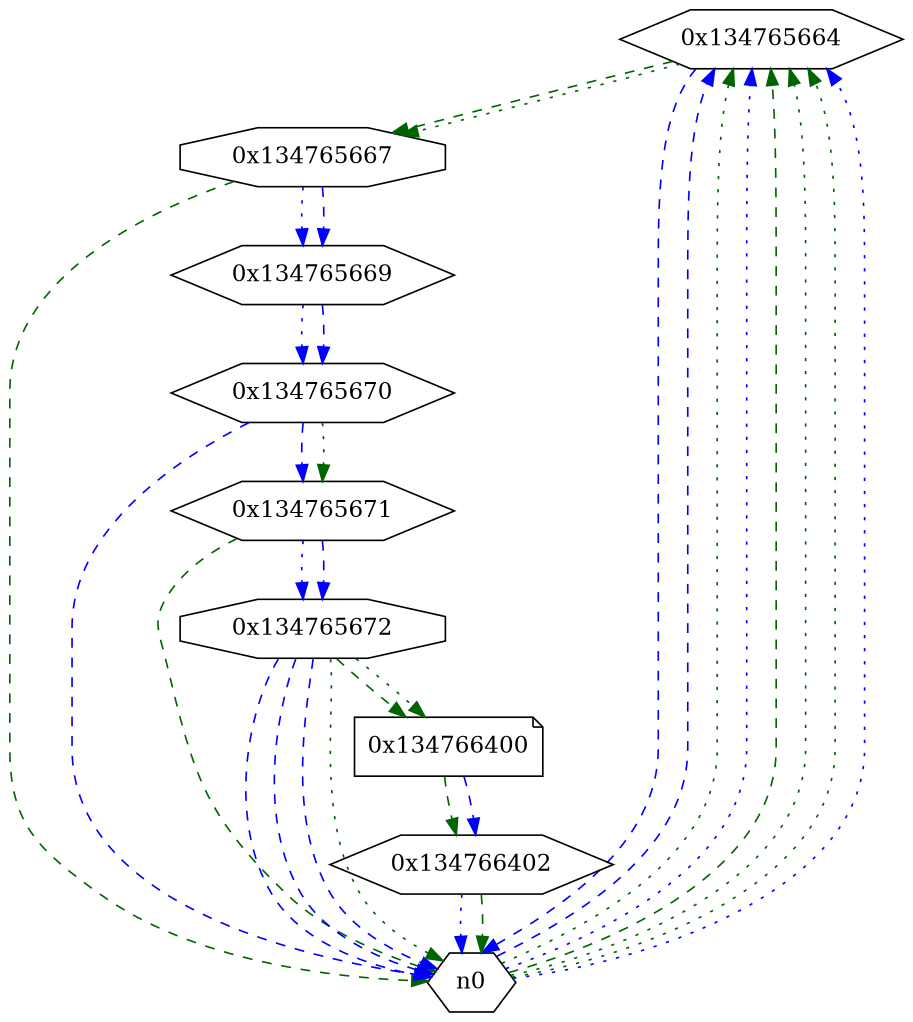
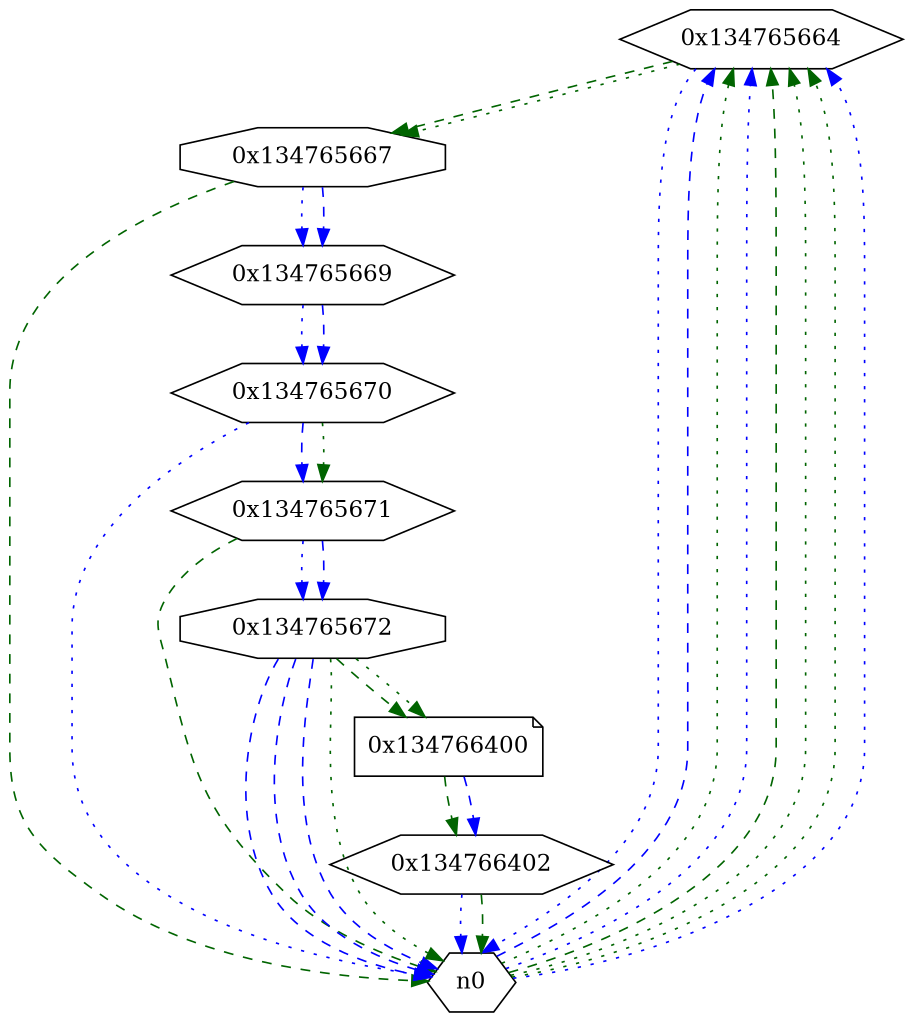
edge "0x134765664" -> "n0": style dashed -> dotted
edge "0x134765670" -> "n0": style dashed -> dotted
